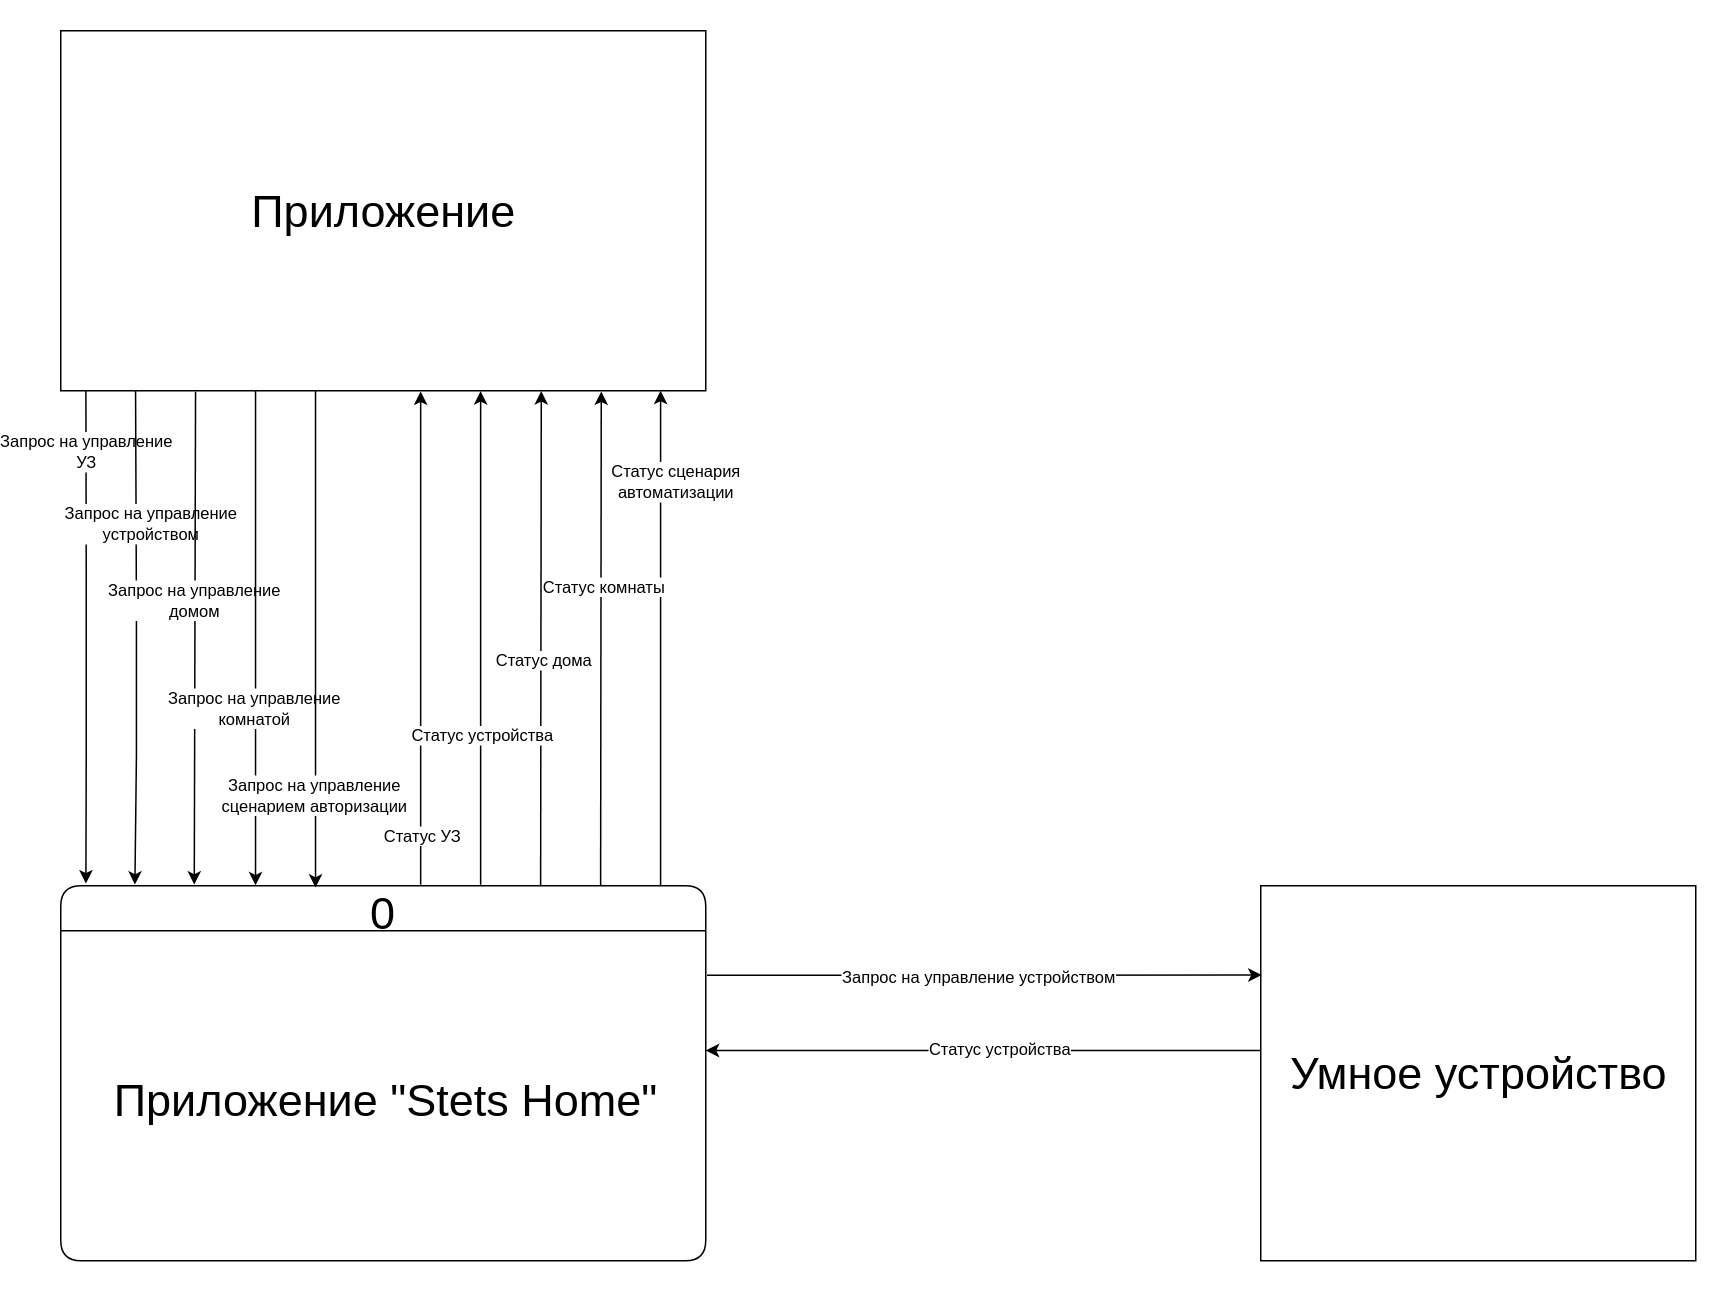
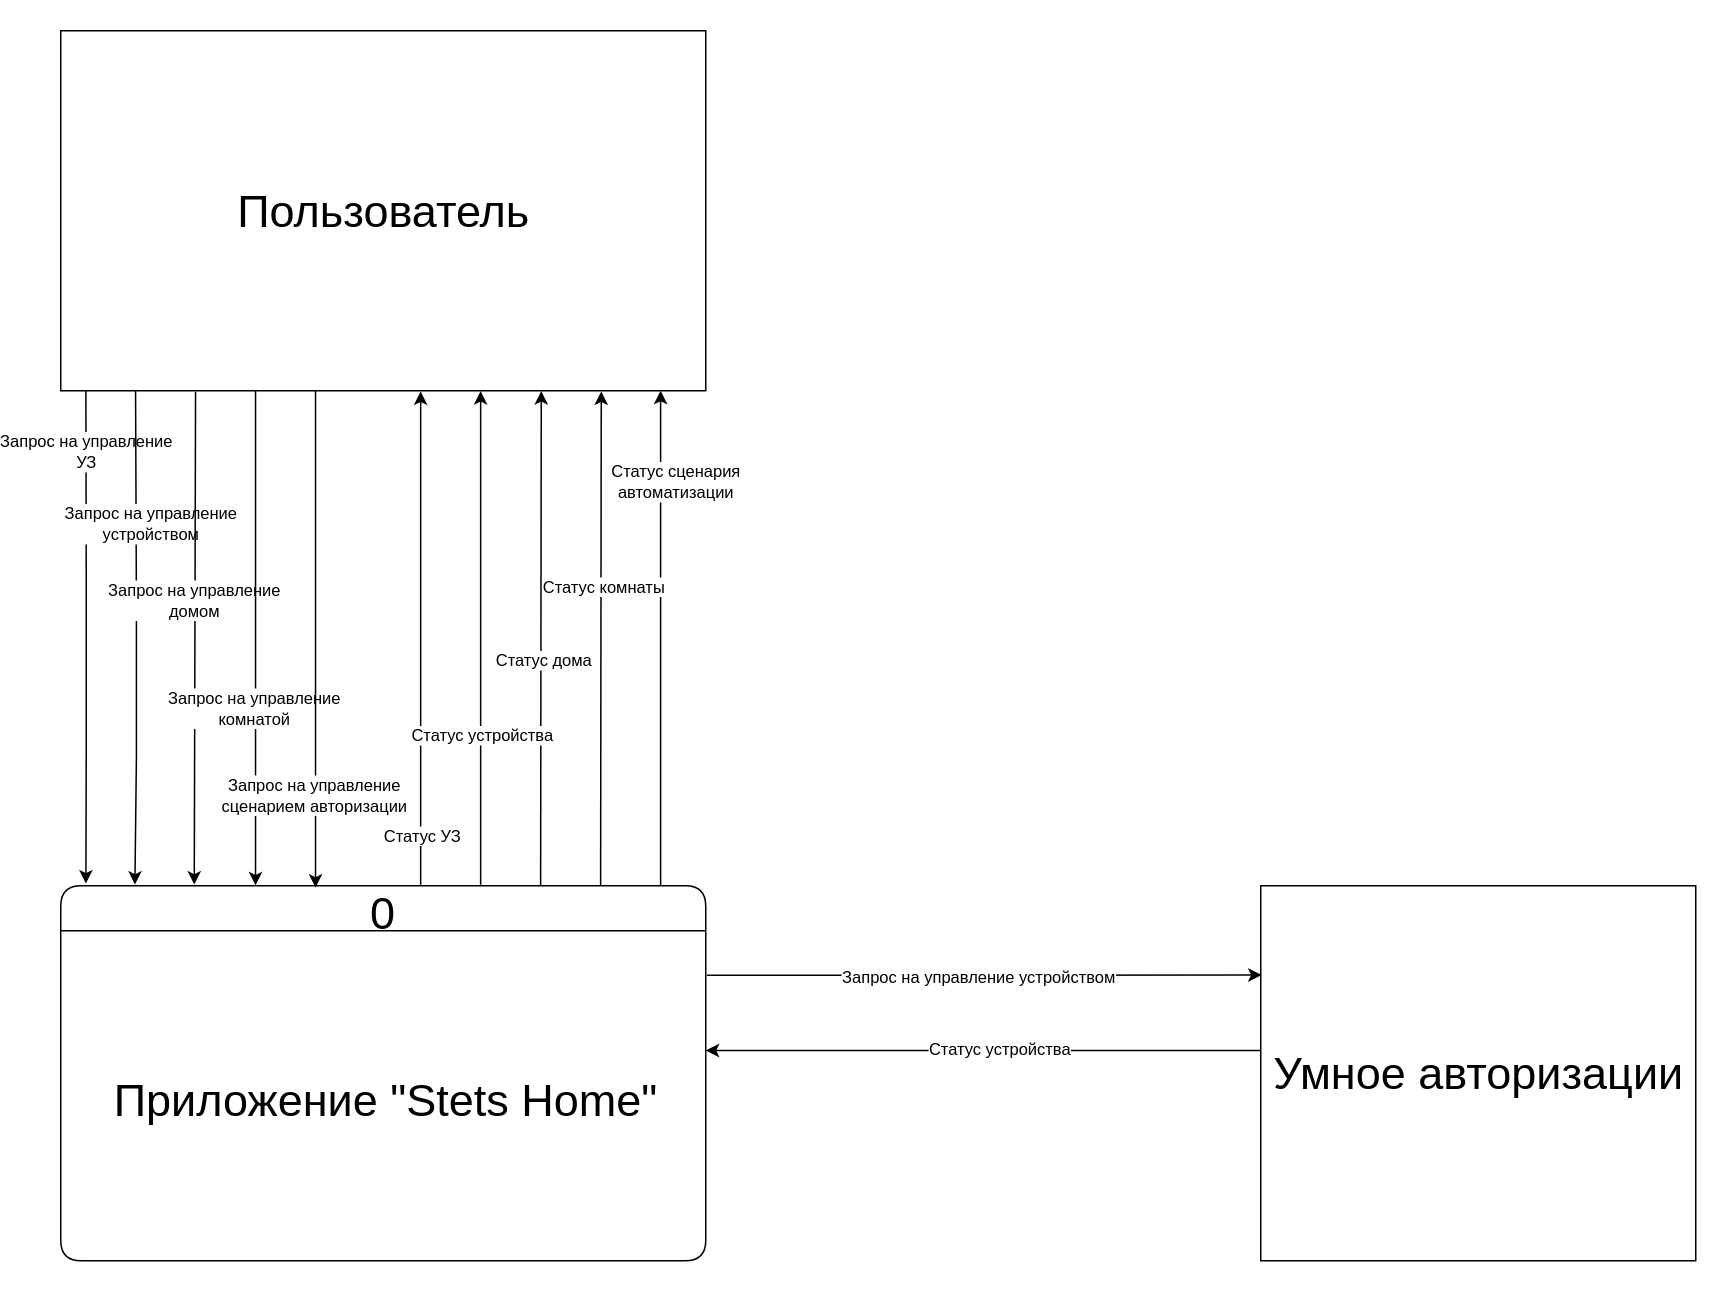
node "Приложение": label "Приложение" -> "Пользователь"
node "Умное устройство": label "Умное устройство" -> "Умное авторизации"
